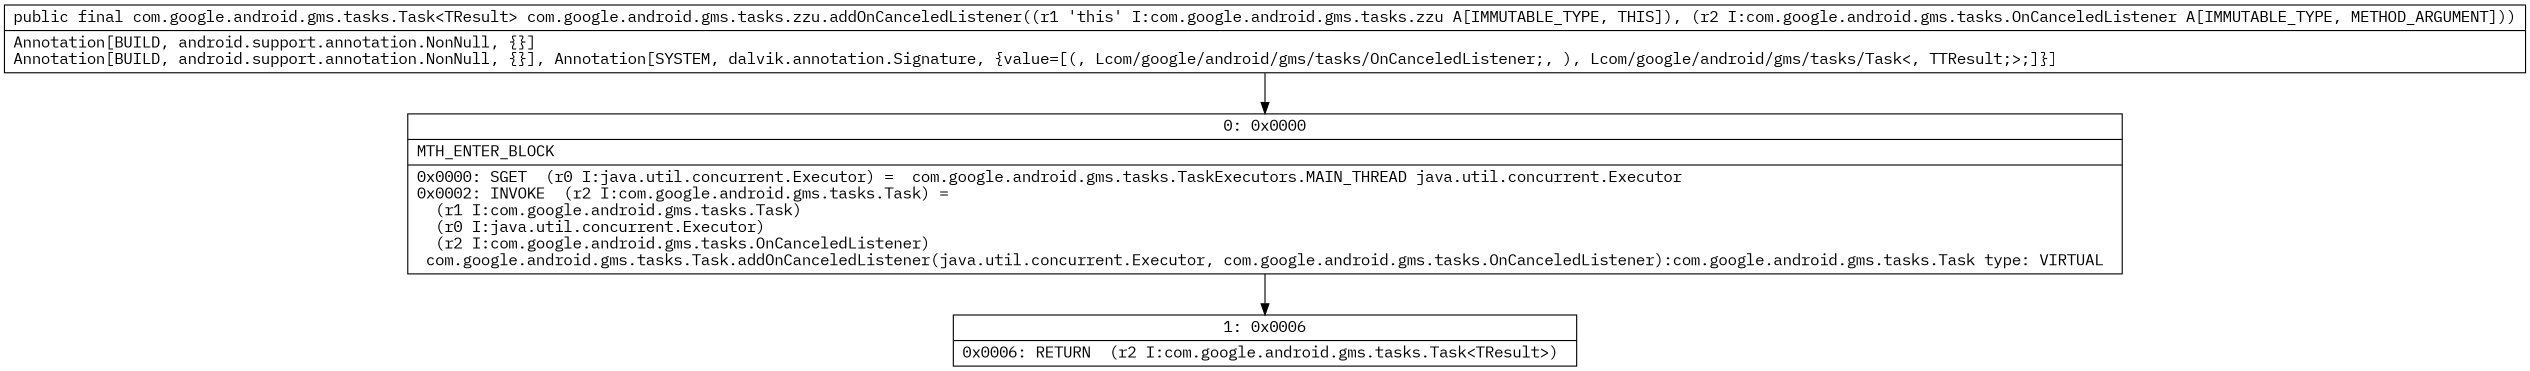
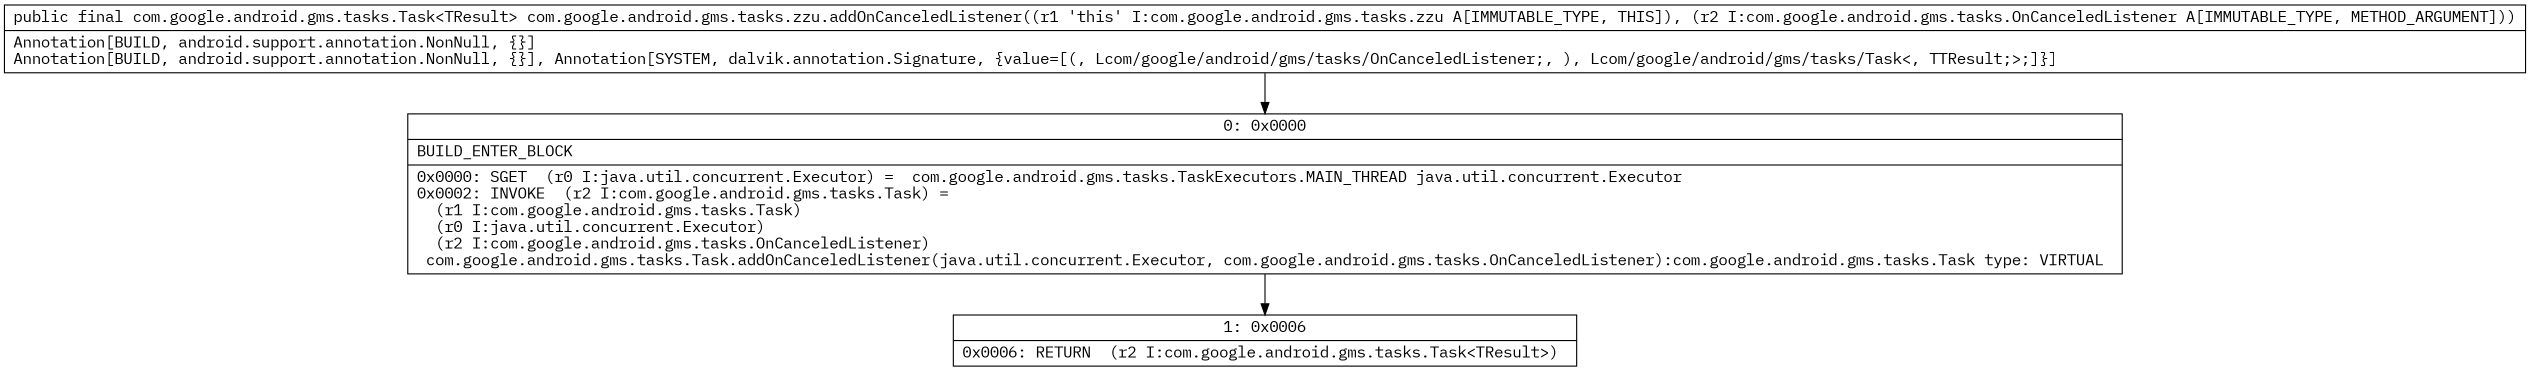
node "0: 0x0000": text "MTH_ENTER_BLOCK" -> "BUILD_ENTER_BLOCK"
